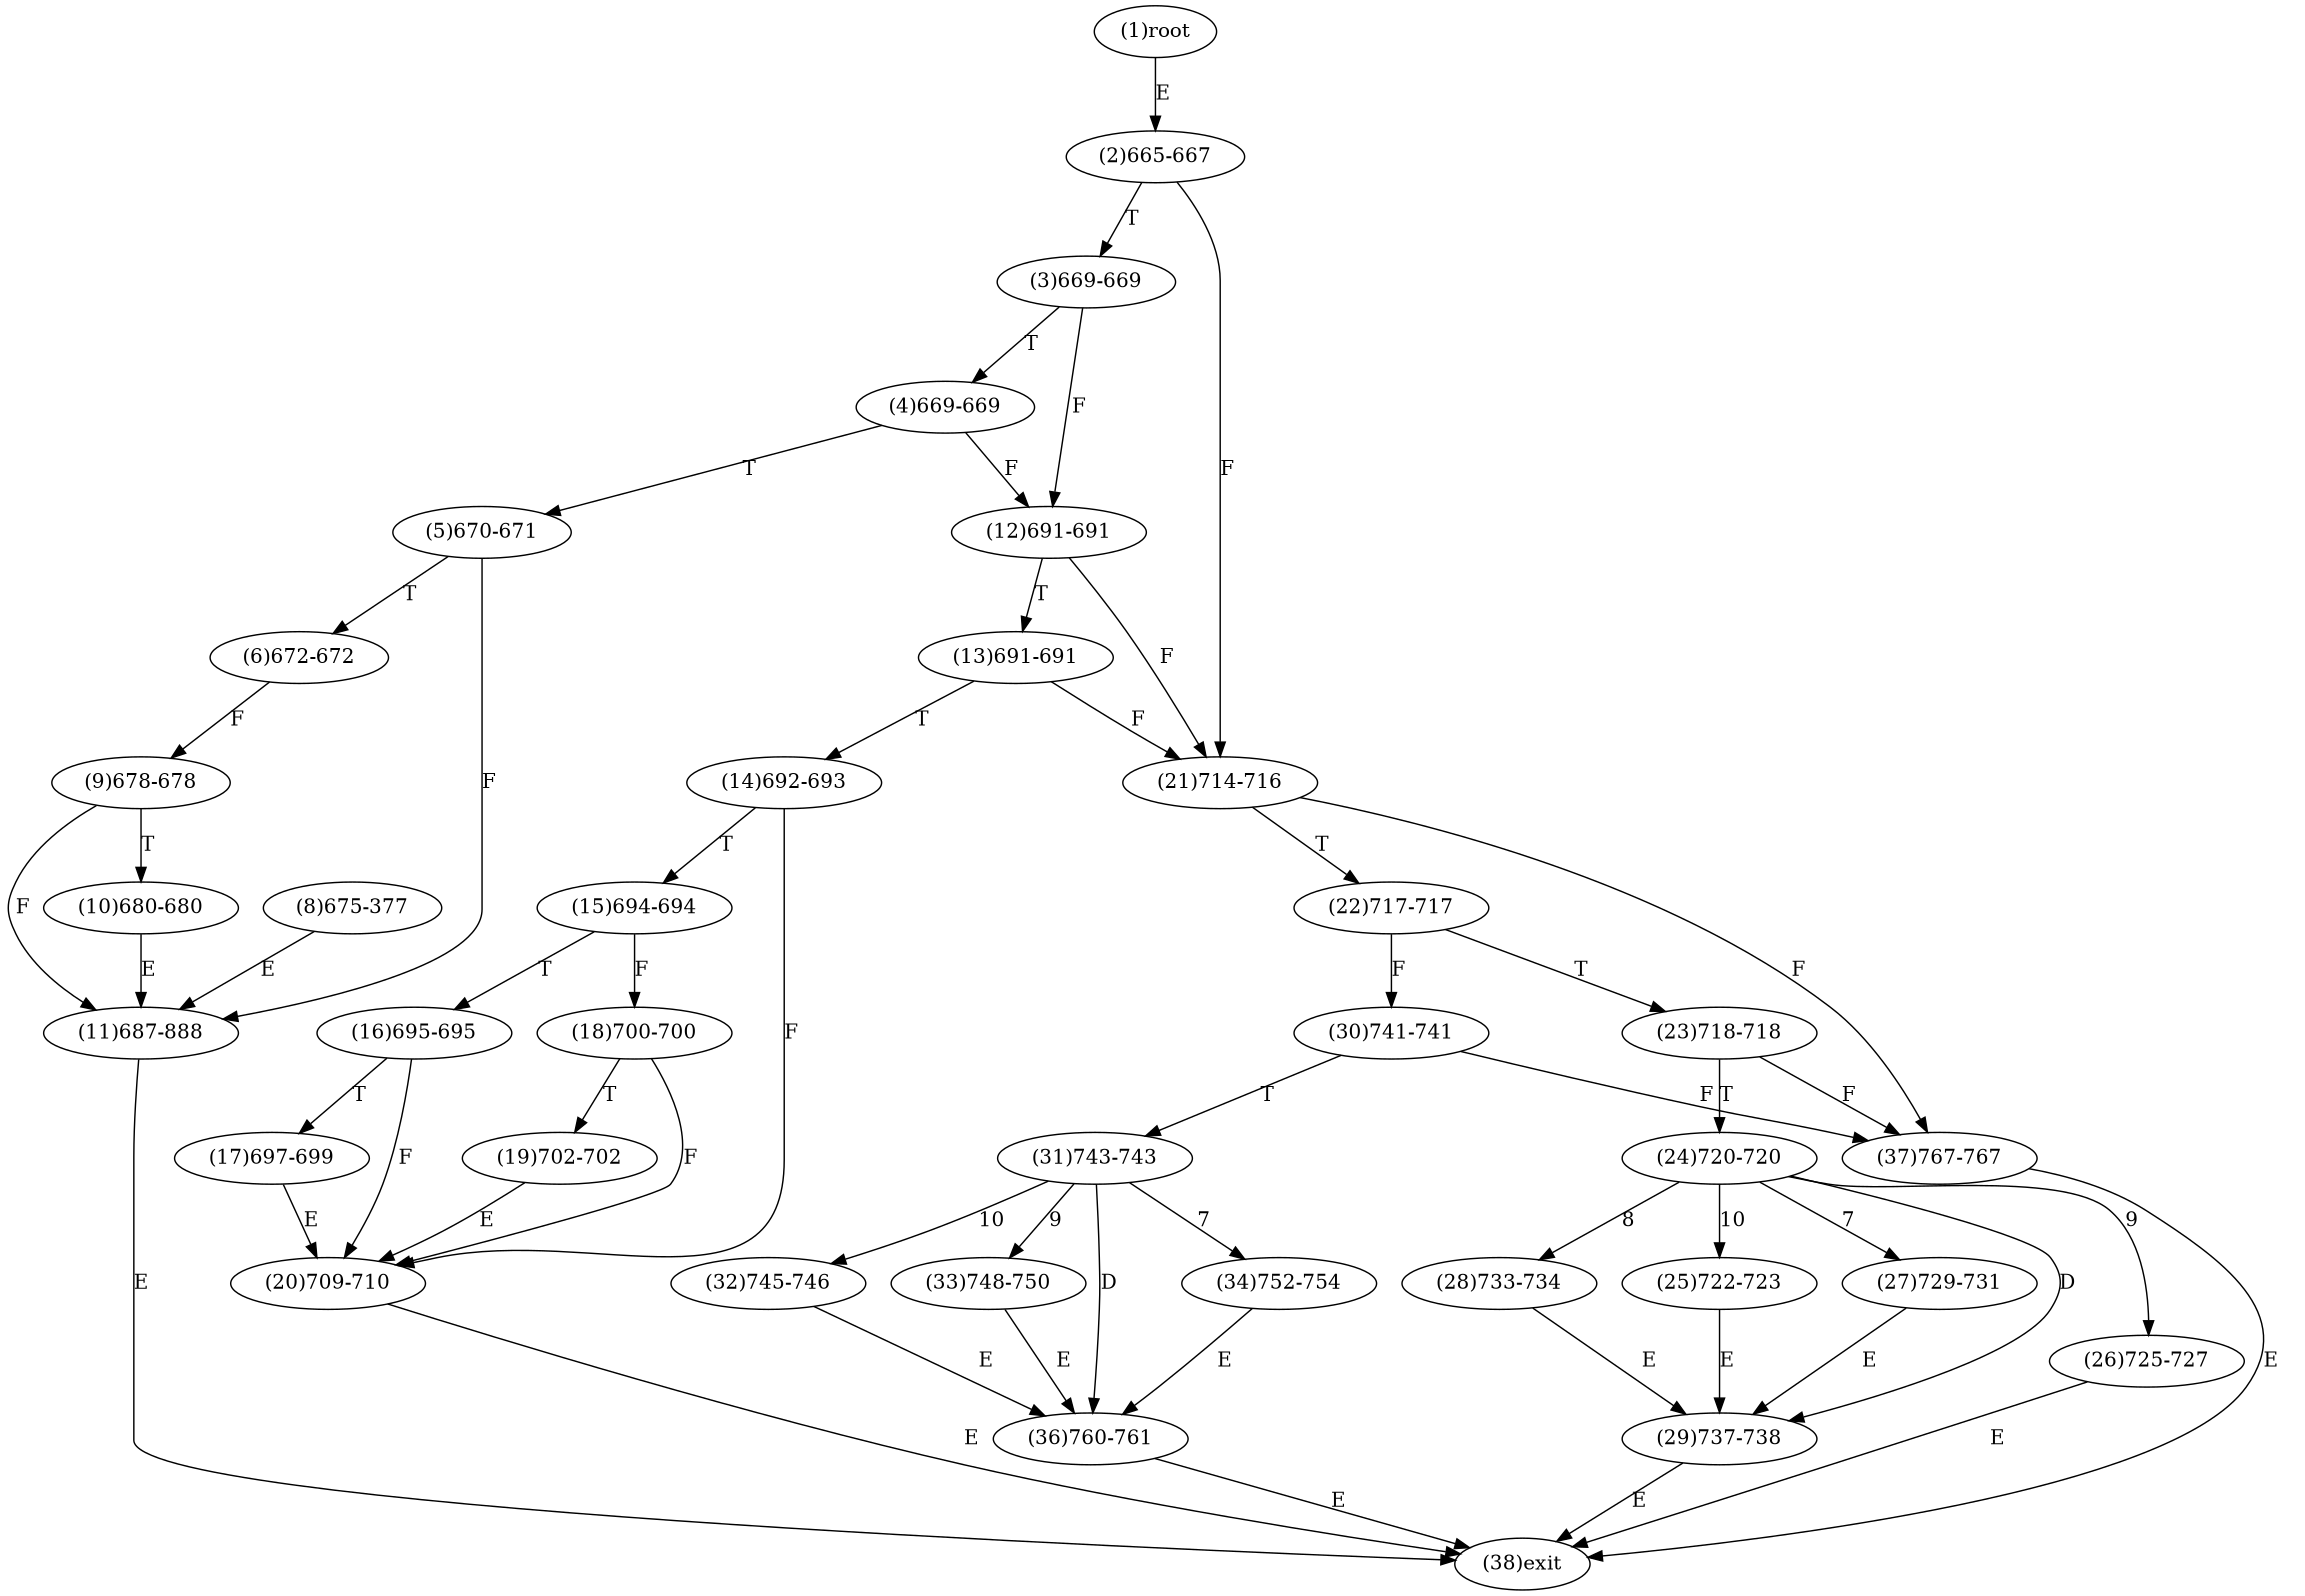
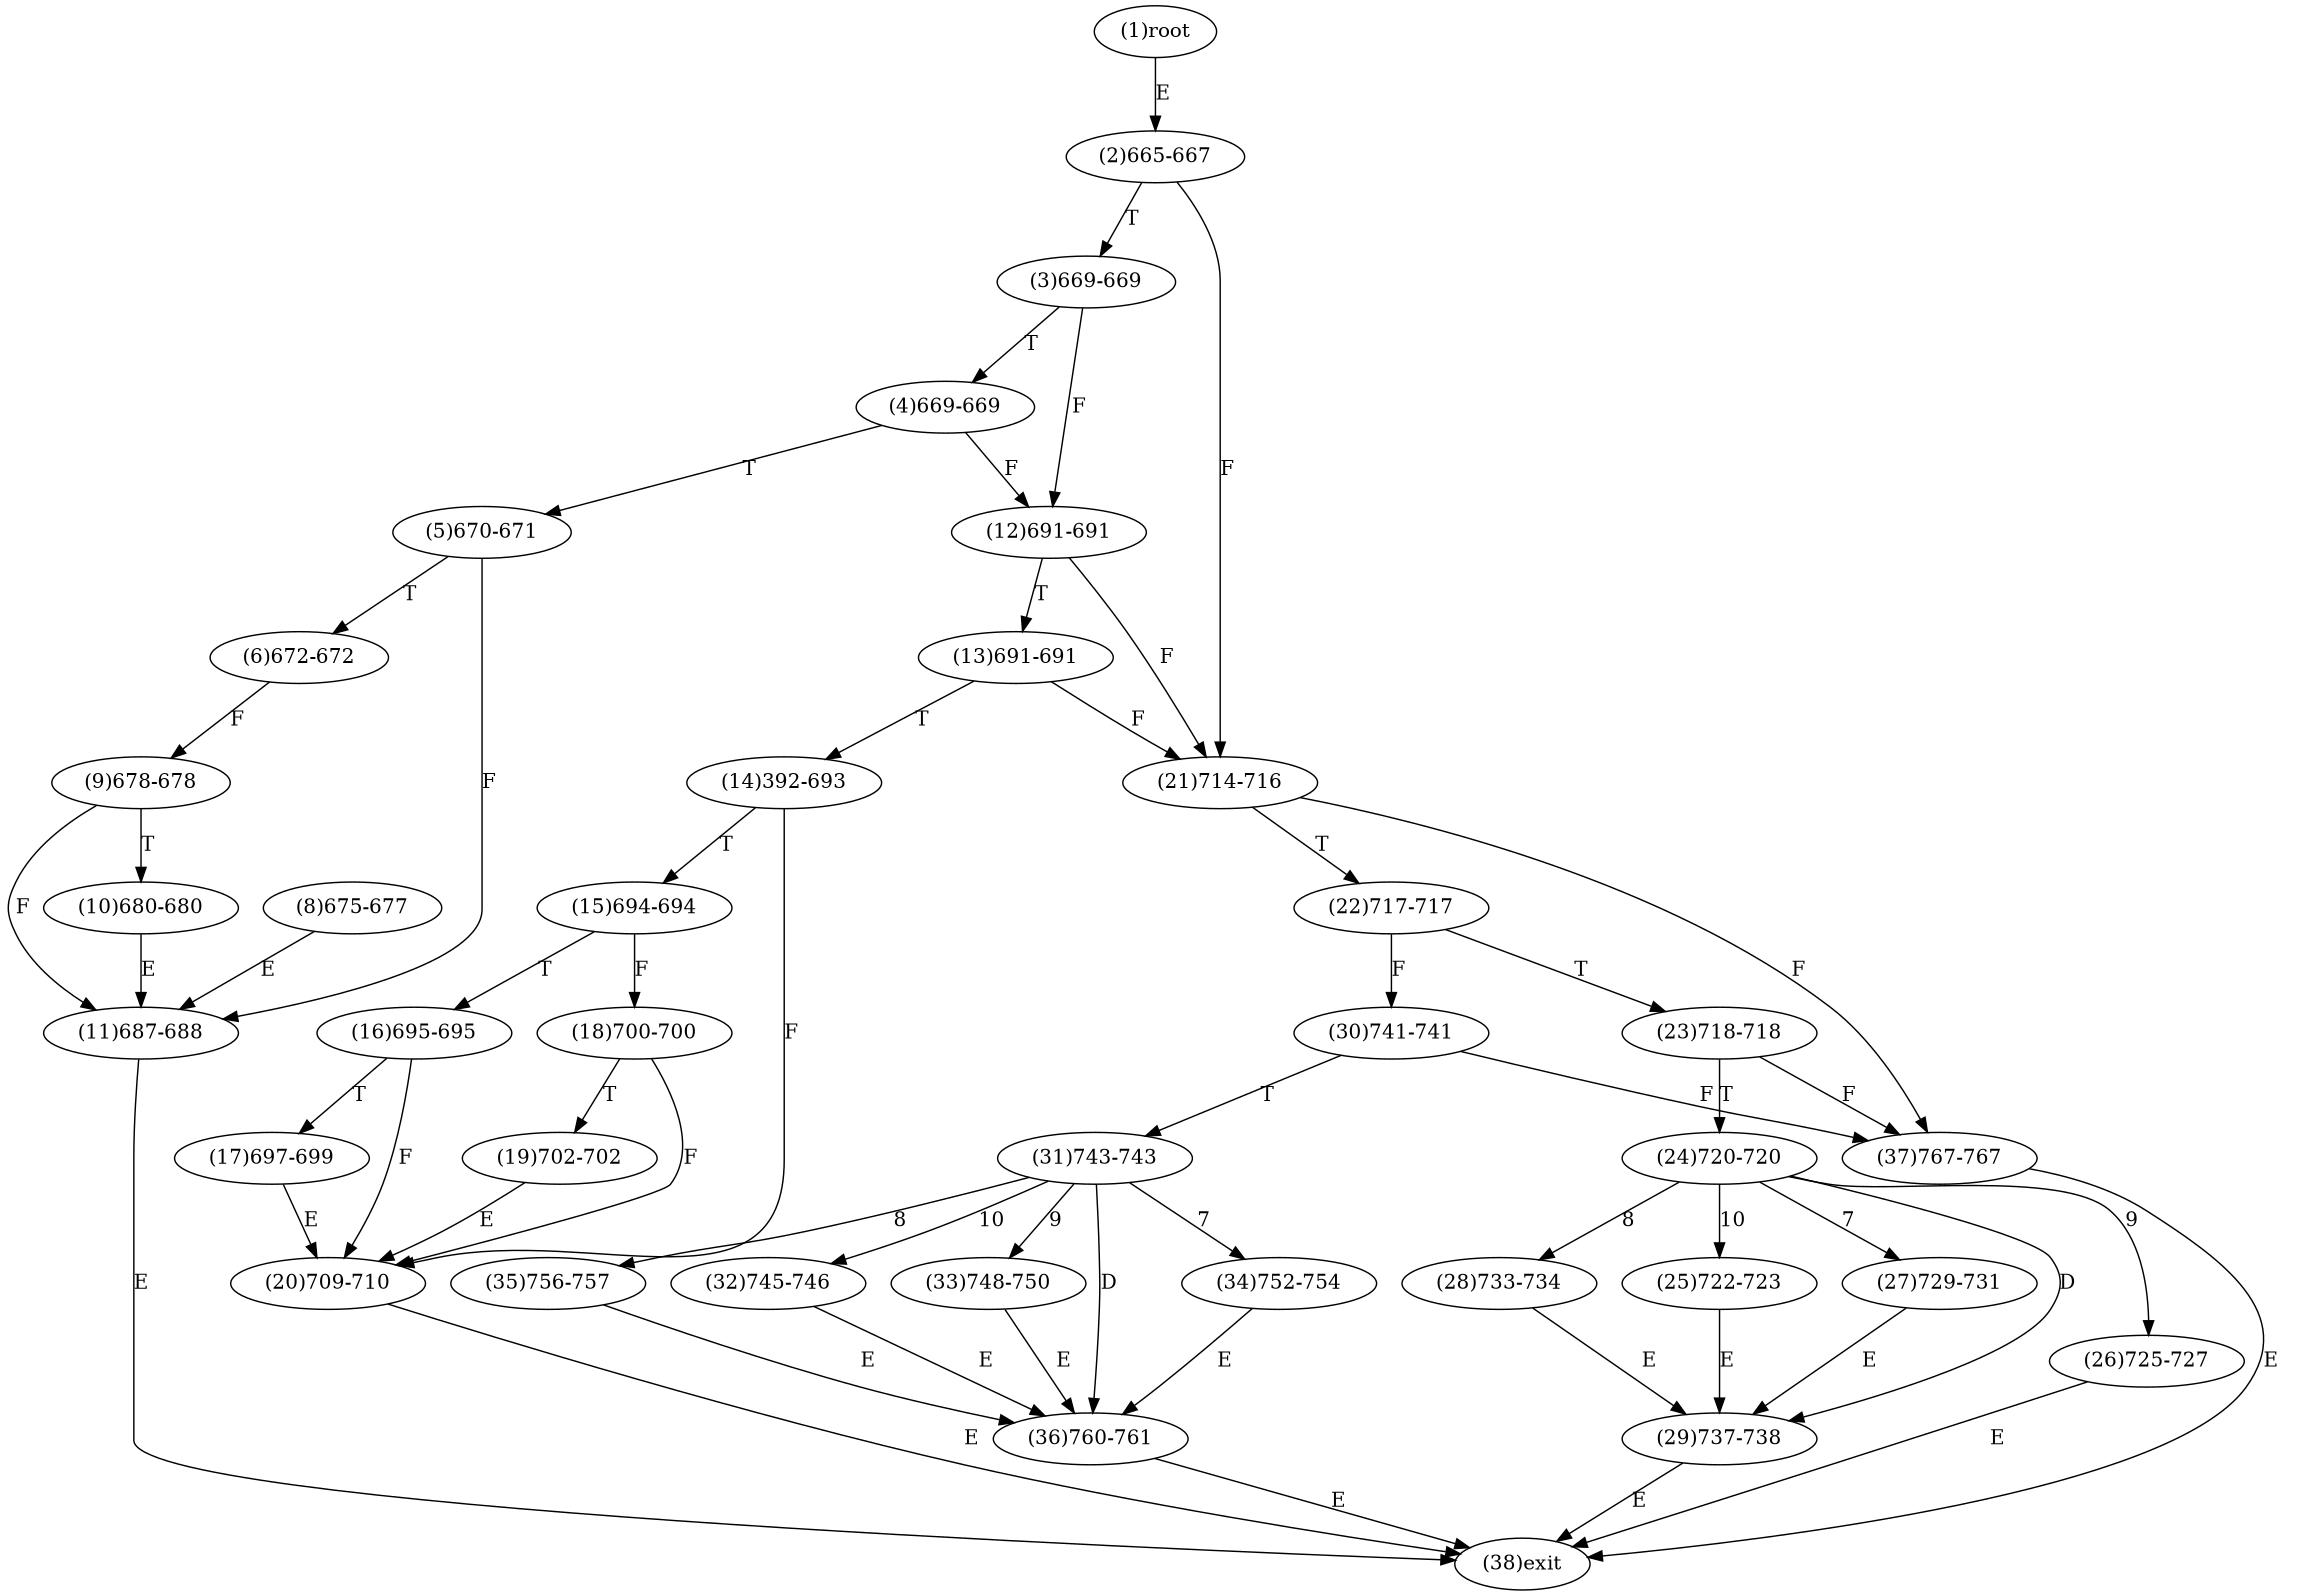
node "(14)692-693": label "(14)692-693" -> "(14)392-693"
node "(8)675-377": label "(8)675-377" -> "(8)675-677"
node "(11)687-888": label "(11)687-888" -> "(11)687-688"
node "(35)756-757": added
